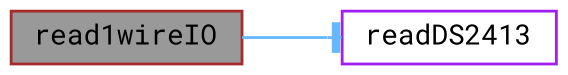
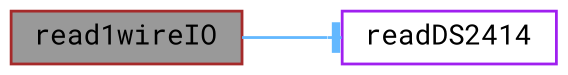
node "readDS2413": label "readDS2413" -> "readDS2414"
